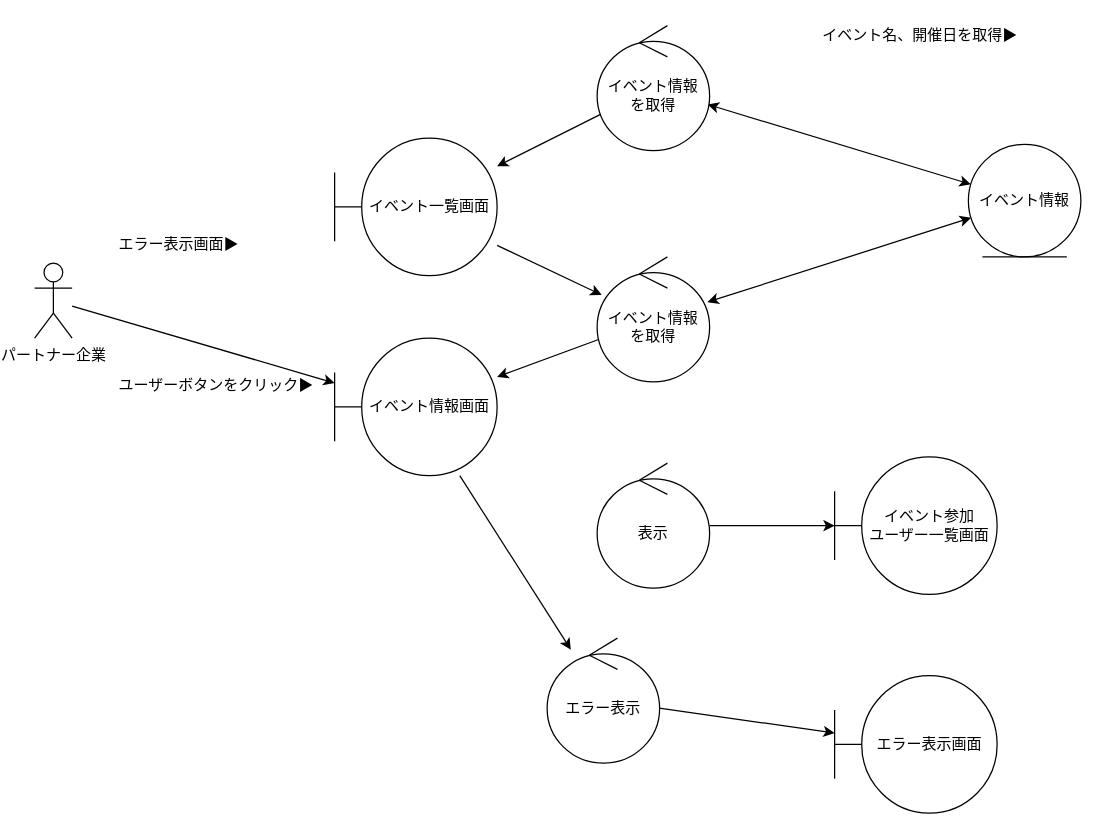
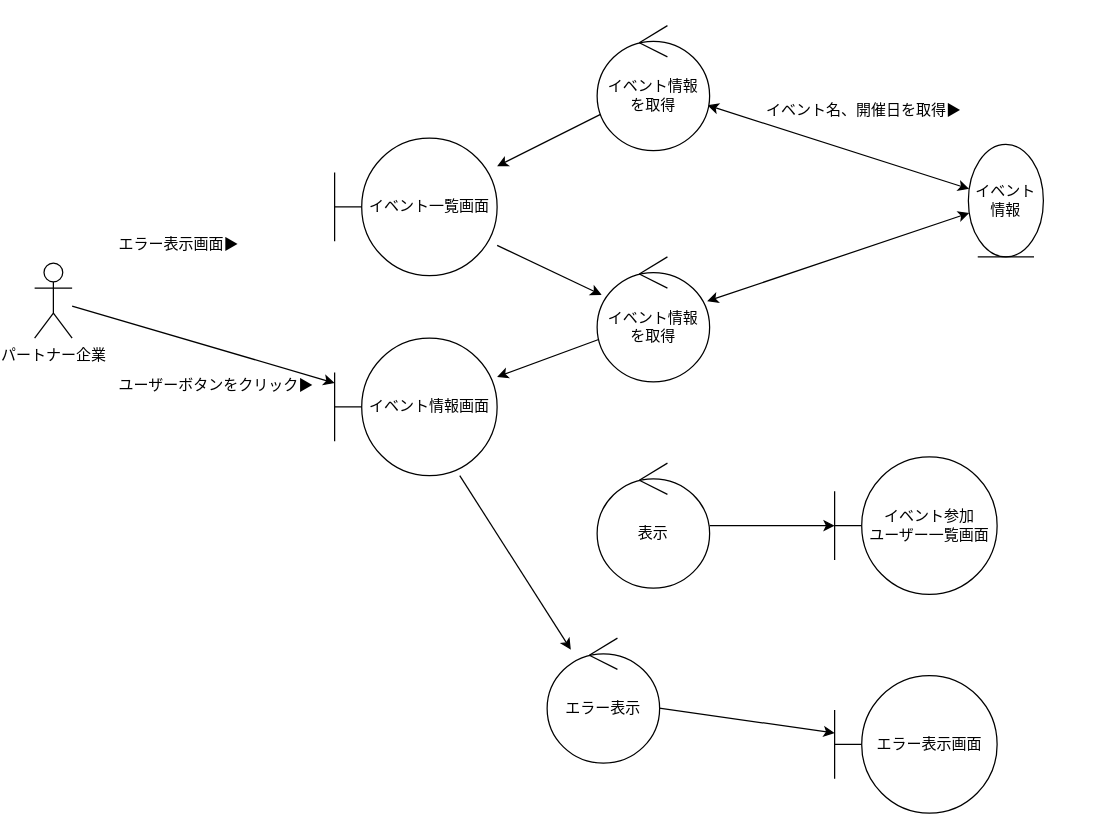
node "イベント名、開催日を取得▶": moved (919, 36) -> (863, 111)
node "イベント情報": size 113x113 -> 75x113
